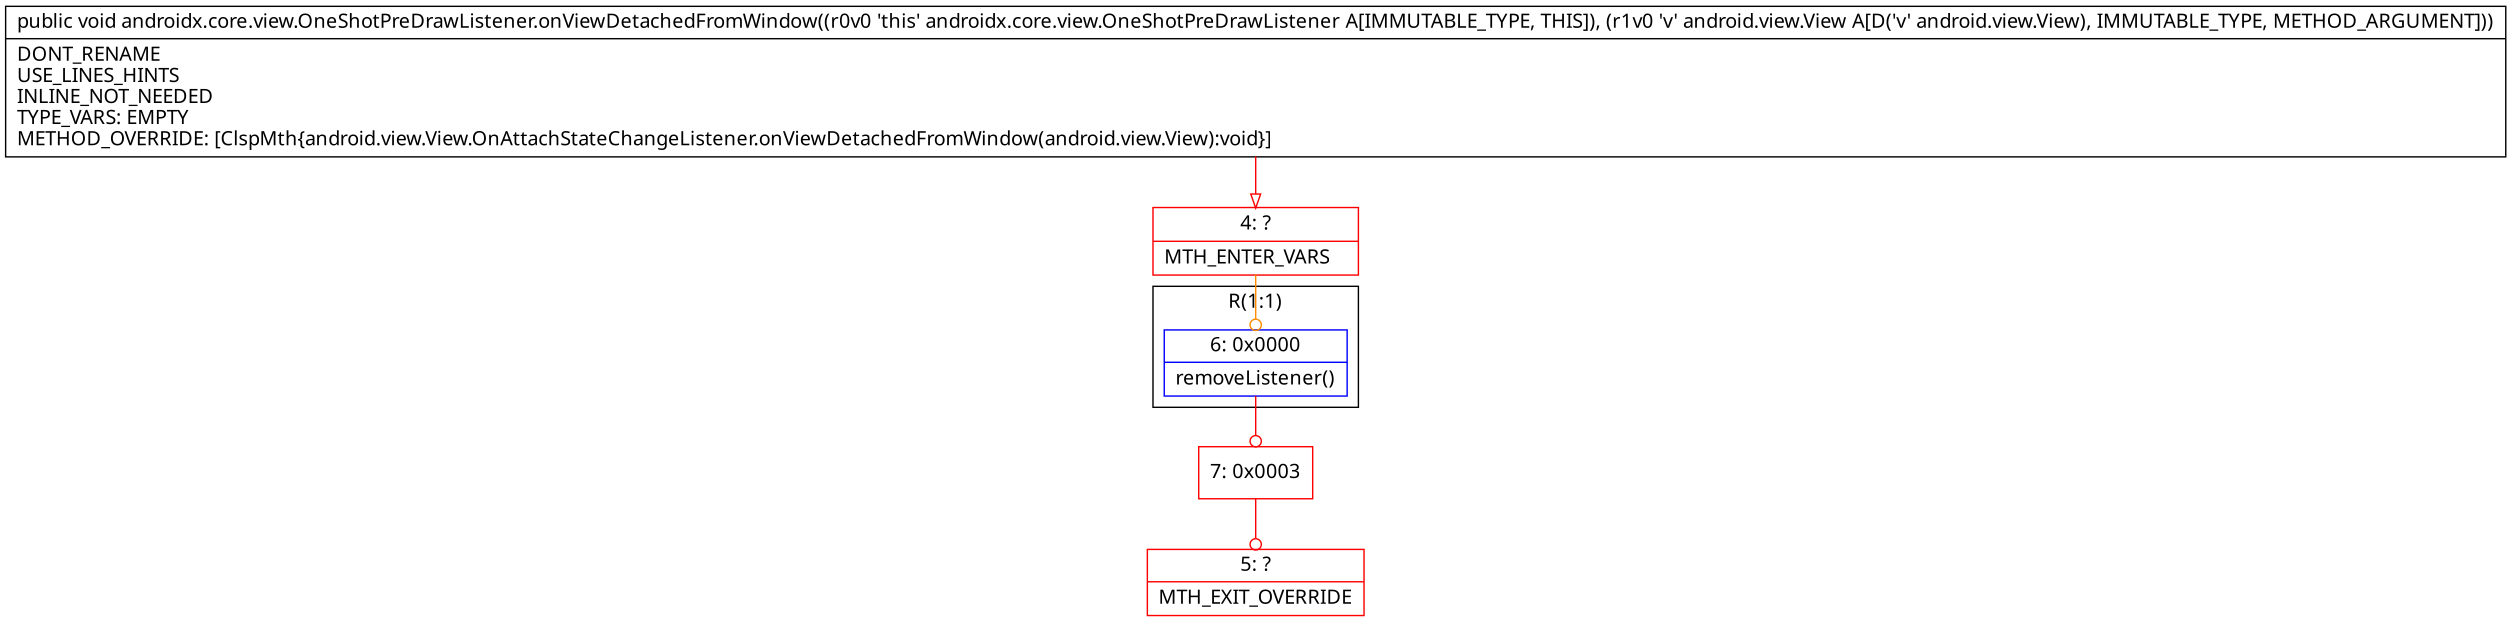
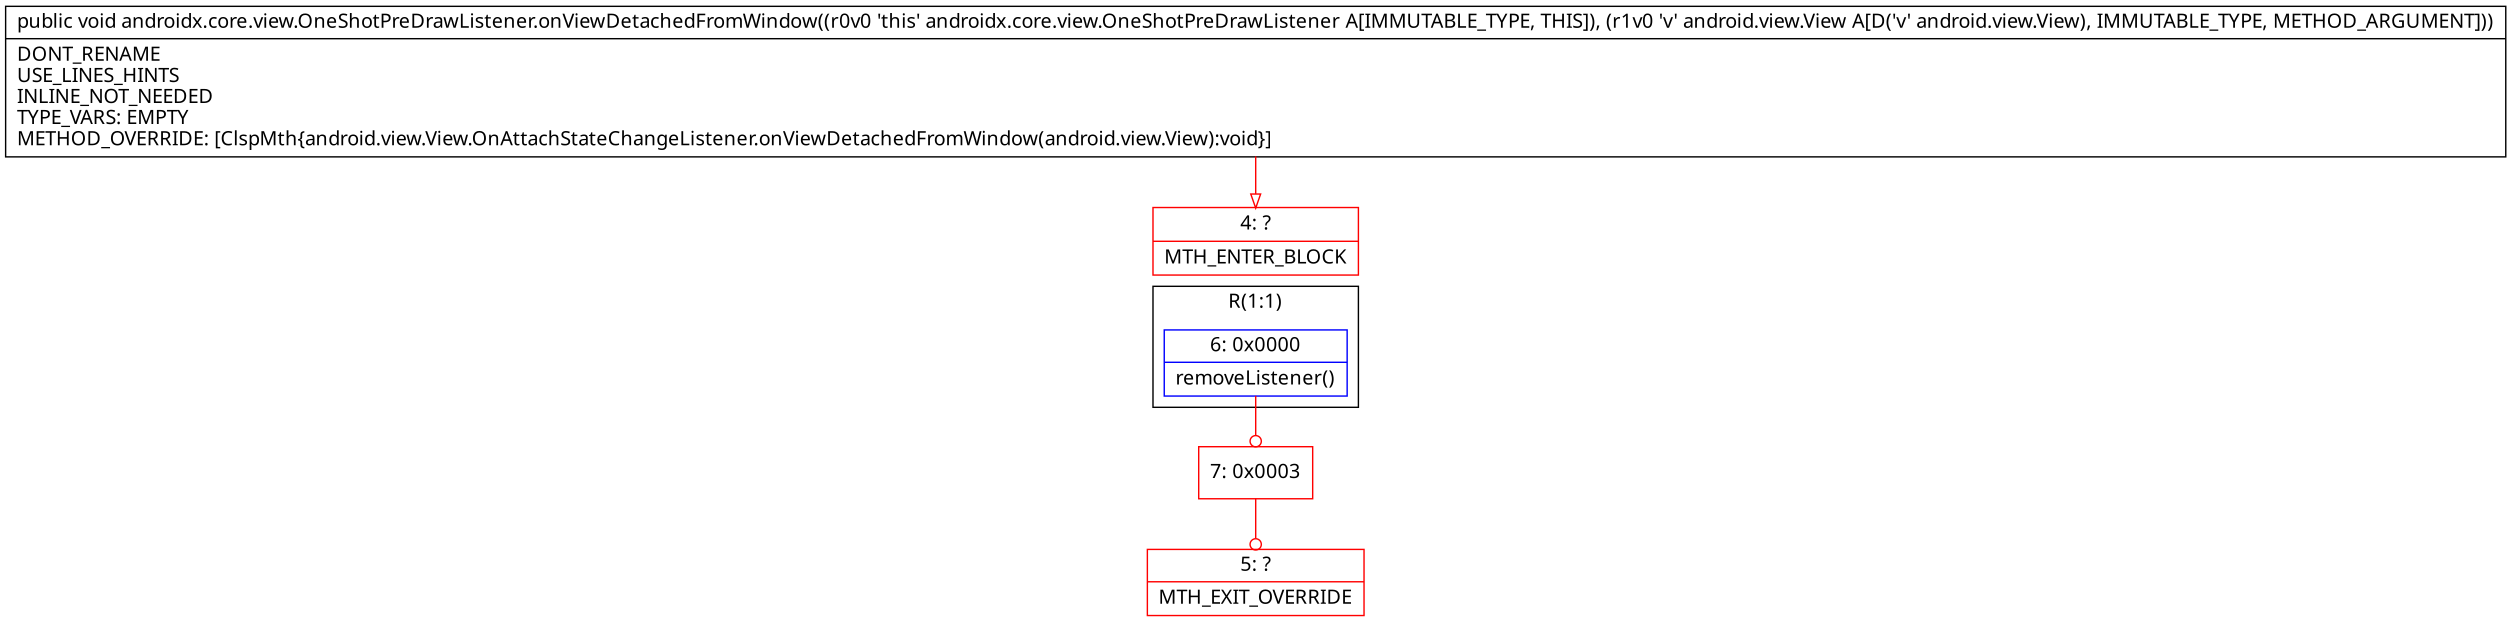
node "4: ?": text "MTH_ENTER_VARS" -> "MTH_ENTER_BLOCK"
edge "4: ?" -> "6: 0x0000": removed
